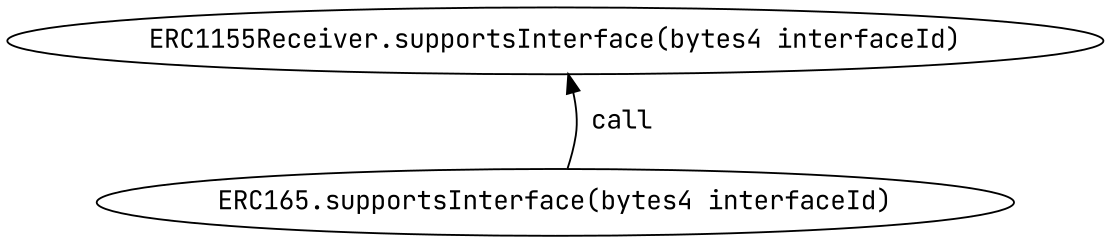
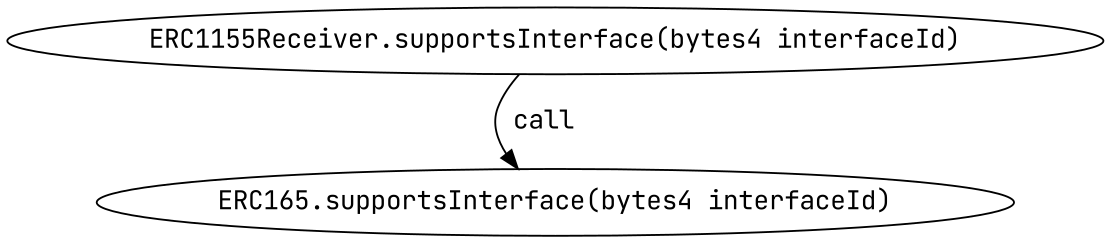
edge "ERC165.supportsInterface(bytes4 interfaceId)" -> "ERC1155Receiver.supportsInterface(bytes4 interfaceId)": reversed
